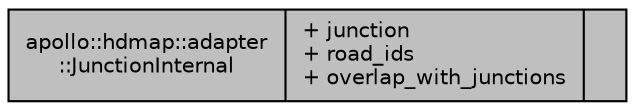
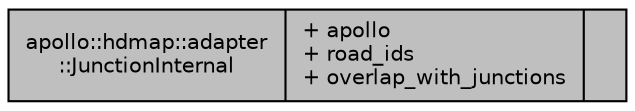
node "apollo::hdmap::adapter": text "+ junction" -> "+ apollo"
